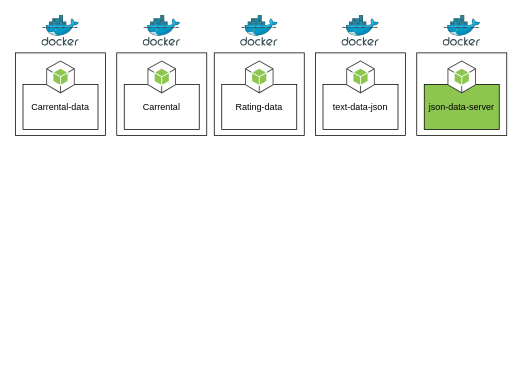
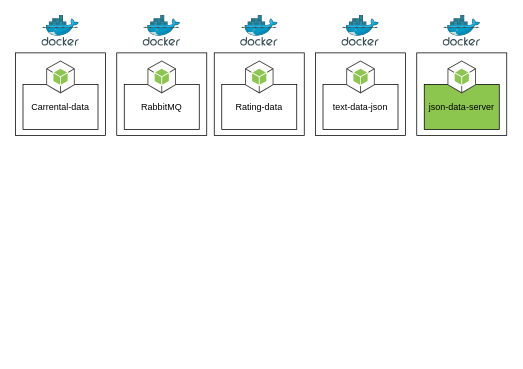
node "Carrental": label "Carrental" -> "RabbitMQ"
